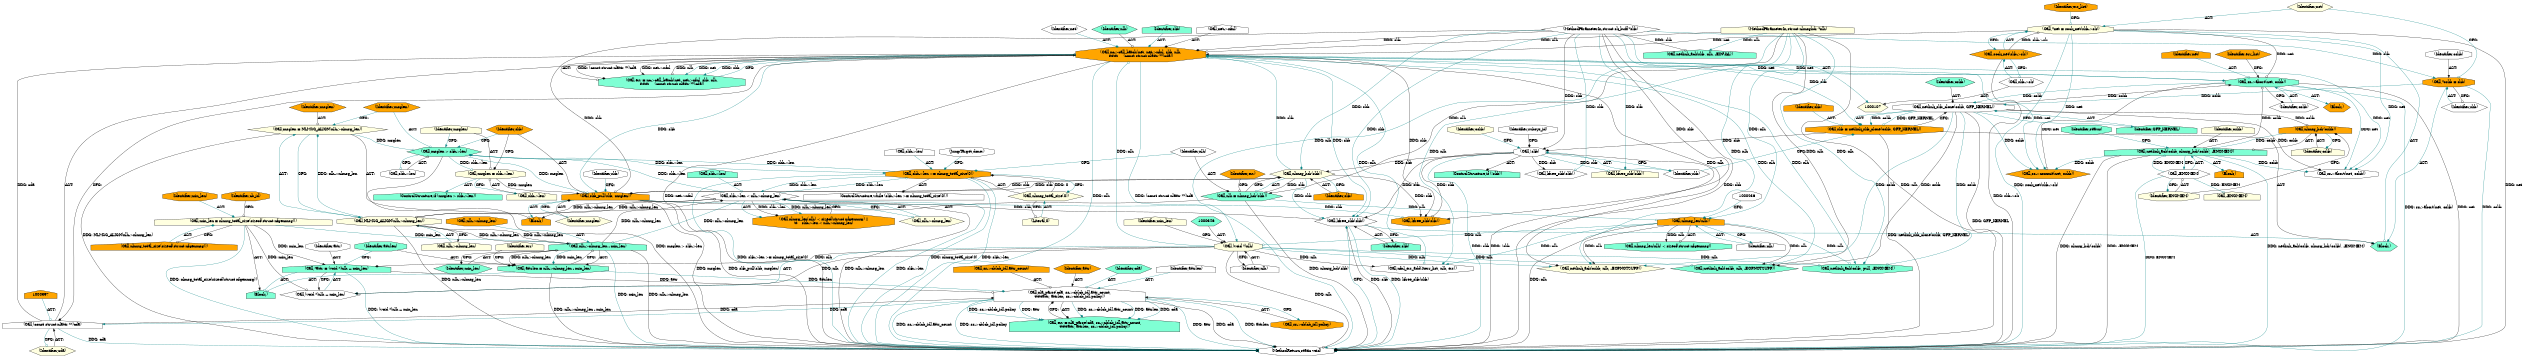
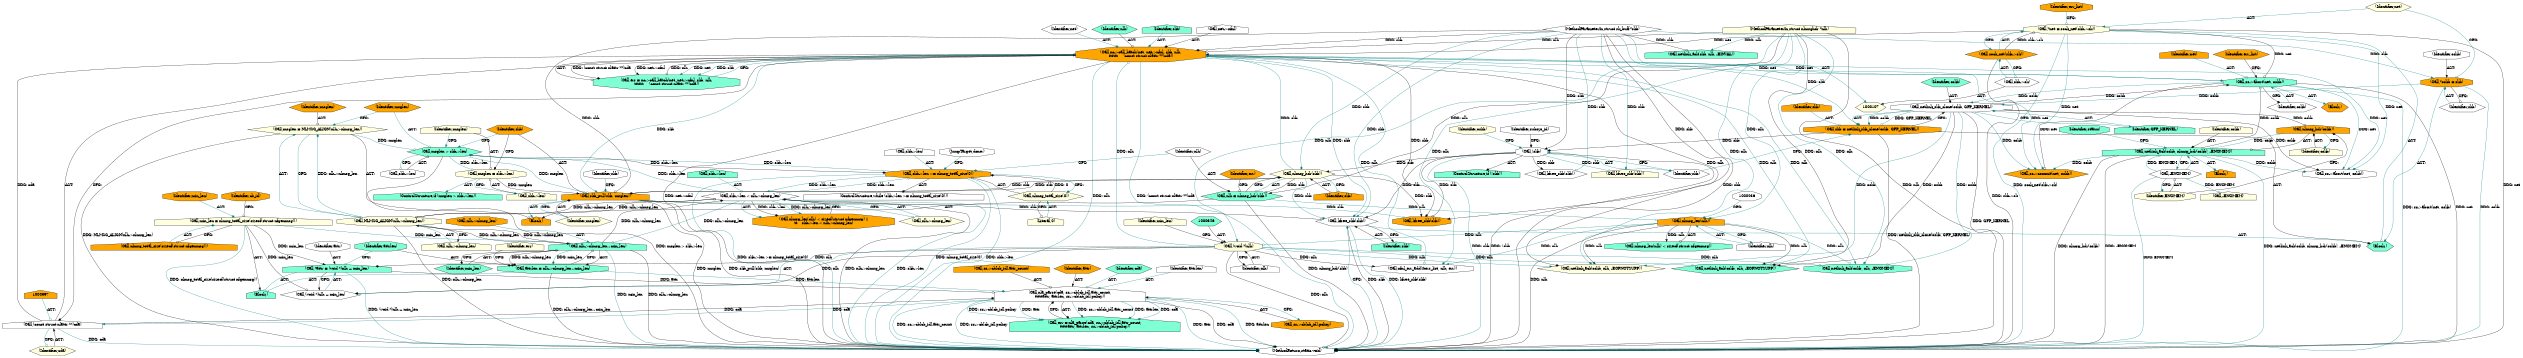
edge "(Call,msglen > skb->len)" -> "(Call,skb->len >= nlmsg_total_size(0))": color teal -> black
edge "(Call,msglen = NLMSG_ALIGN(nlh->nlmsg_len))" -> "(Call,NLMSG_ALIGN(nlh->nlmsg_len))": arrowhead diamond -> odot
node "(Call,netlink_ack(oskb, pull, -ENOMEM))": label "(Call,netlink_ack(oskb, pull, -ENOMEM))" -> "(Call,netlink_ack(oskb, nlh, -ENOMEM))"
